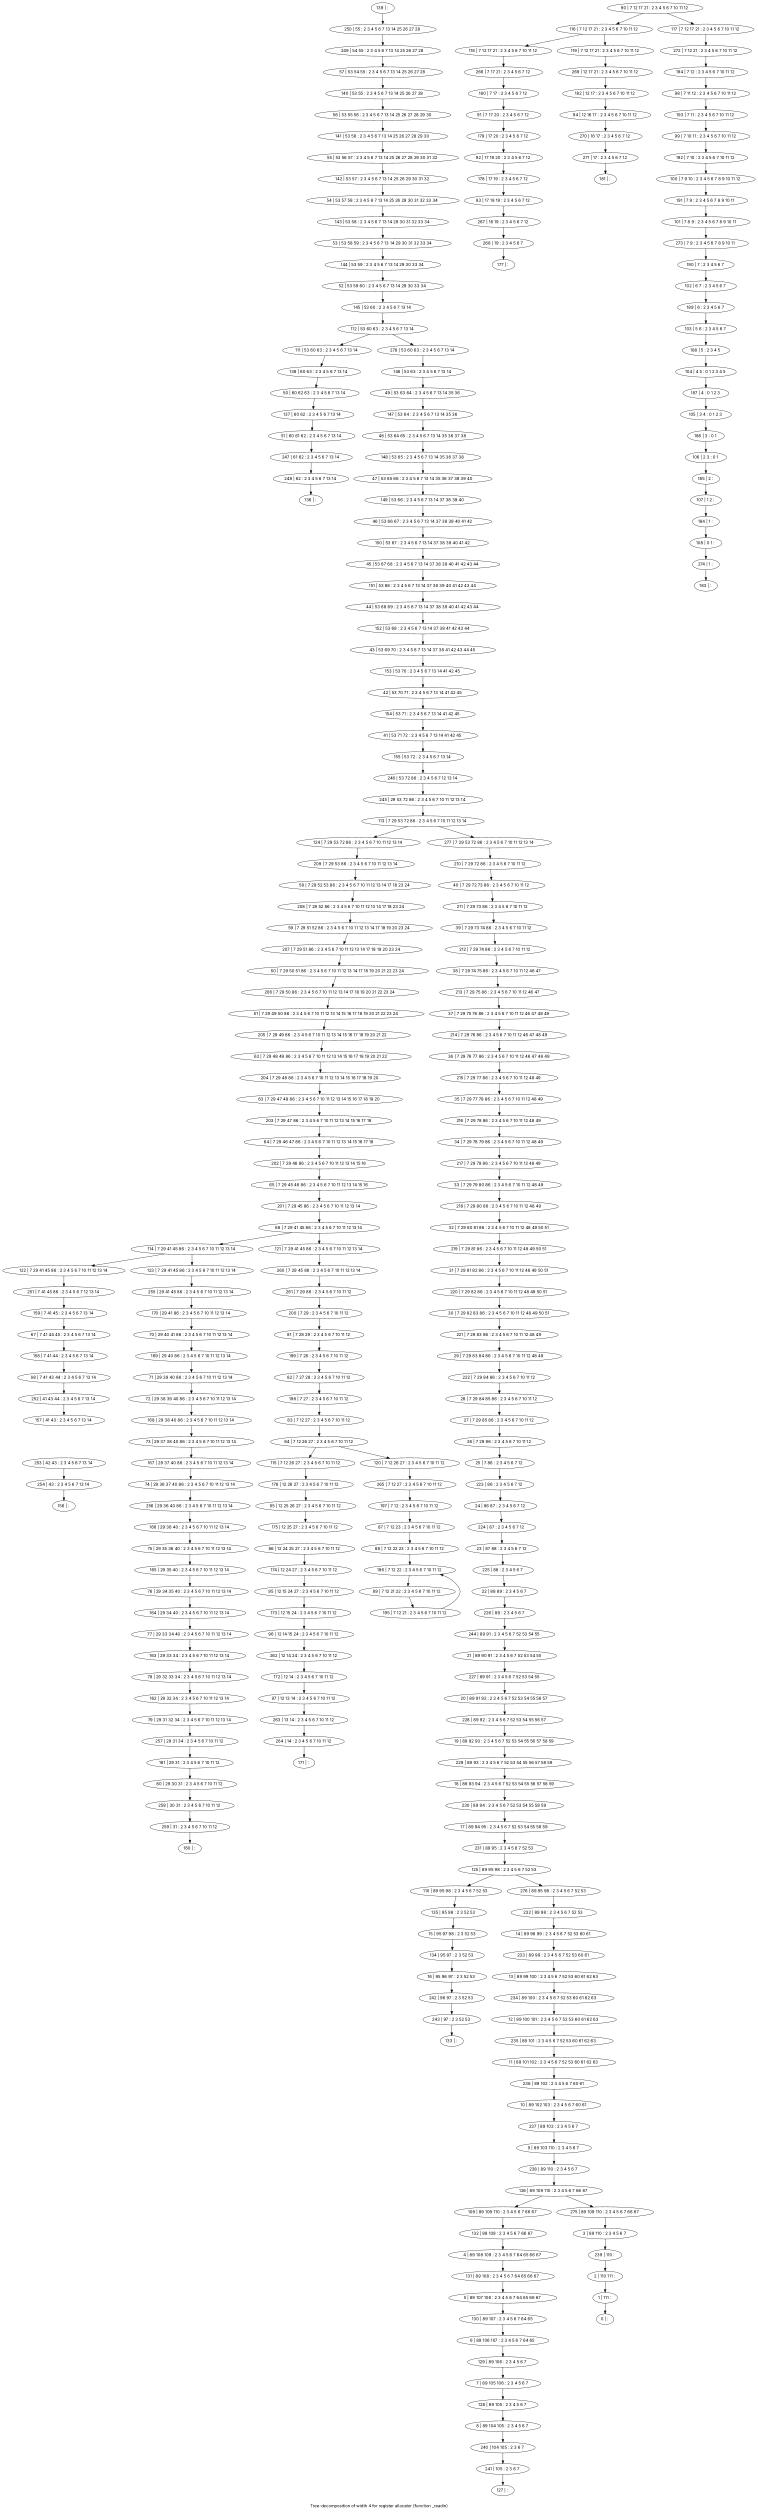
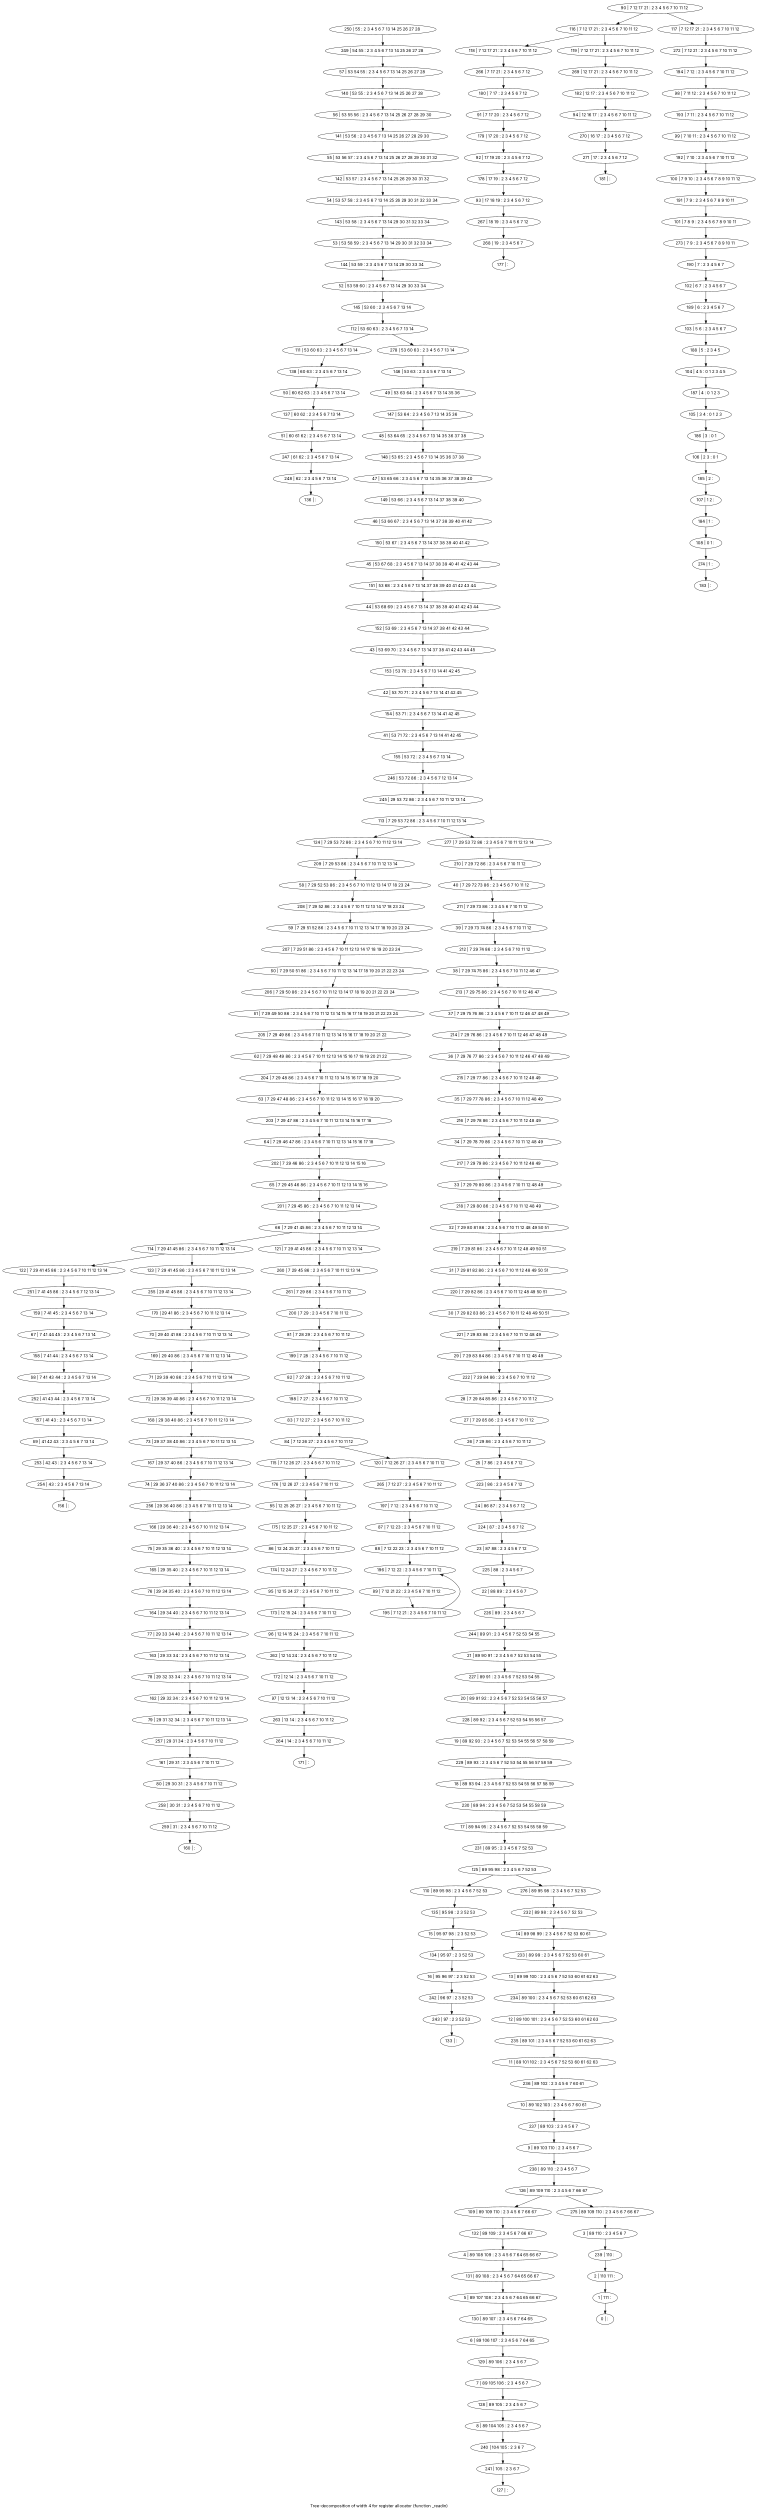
node "139 | :": removed
node "69 | 41 42 43 : 2 3 4 5 6 7 13 14": added
edge "175 | 12 25 27 : 2 3 4 5 6 7 10 11 12" -> "86 | 12 24 25 27 : 2 3 4 5 6 7 10 11 12": added
